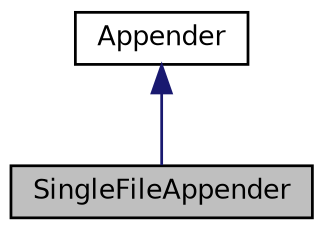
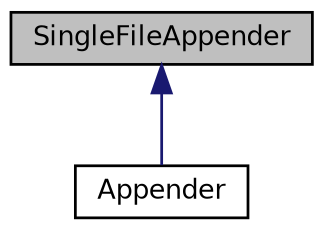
edge "SingleFileAppender" -> "Appender": reversed
